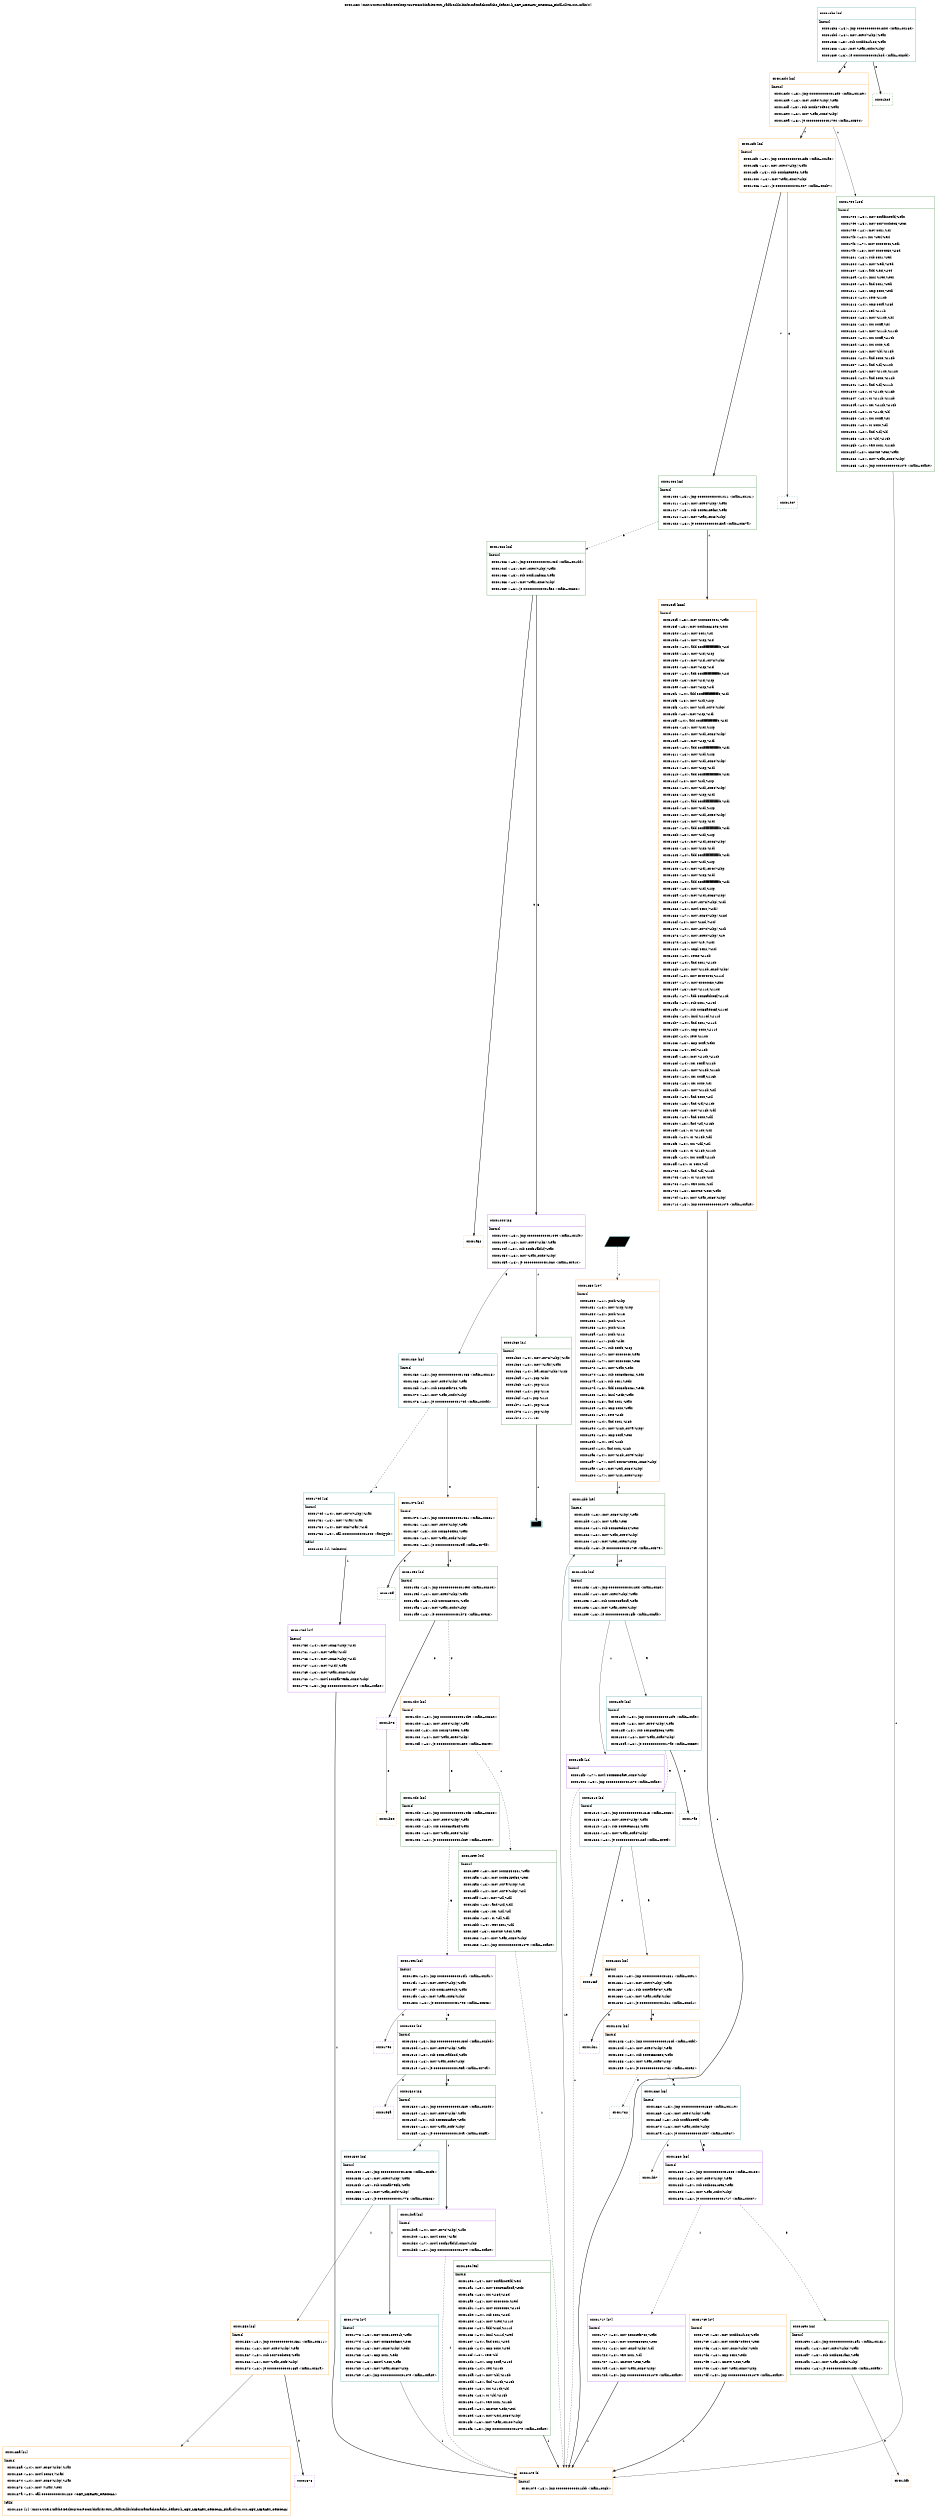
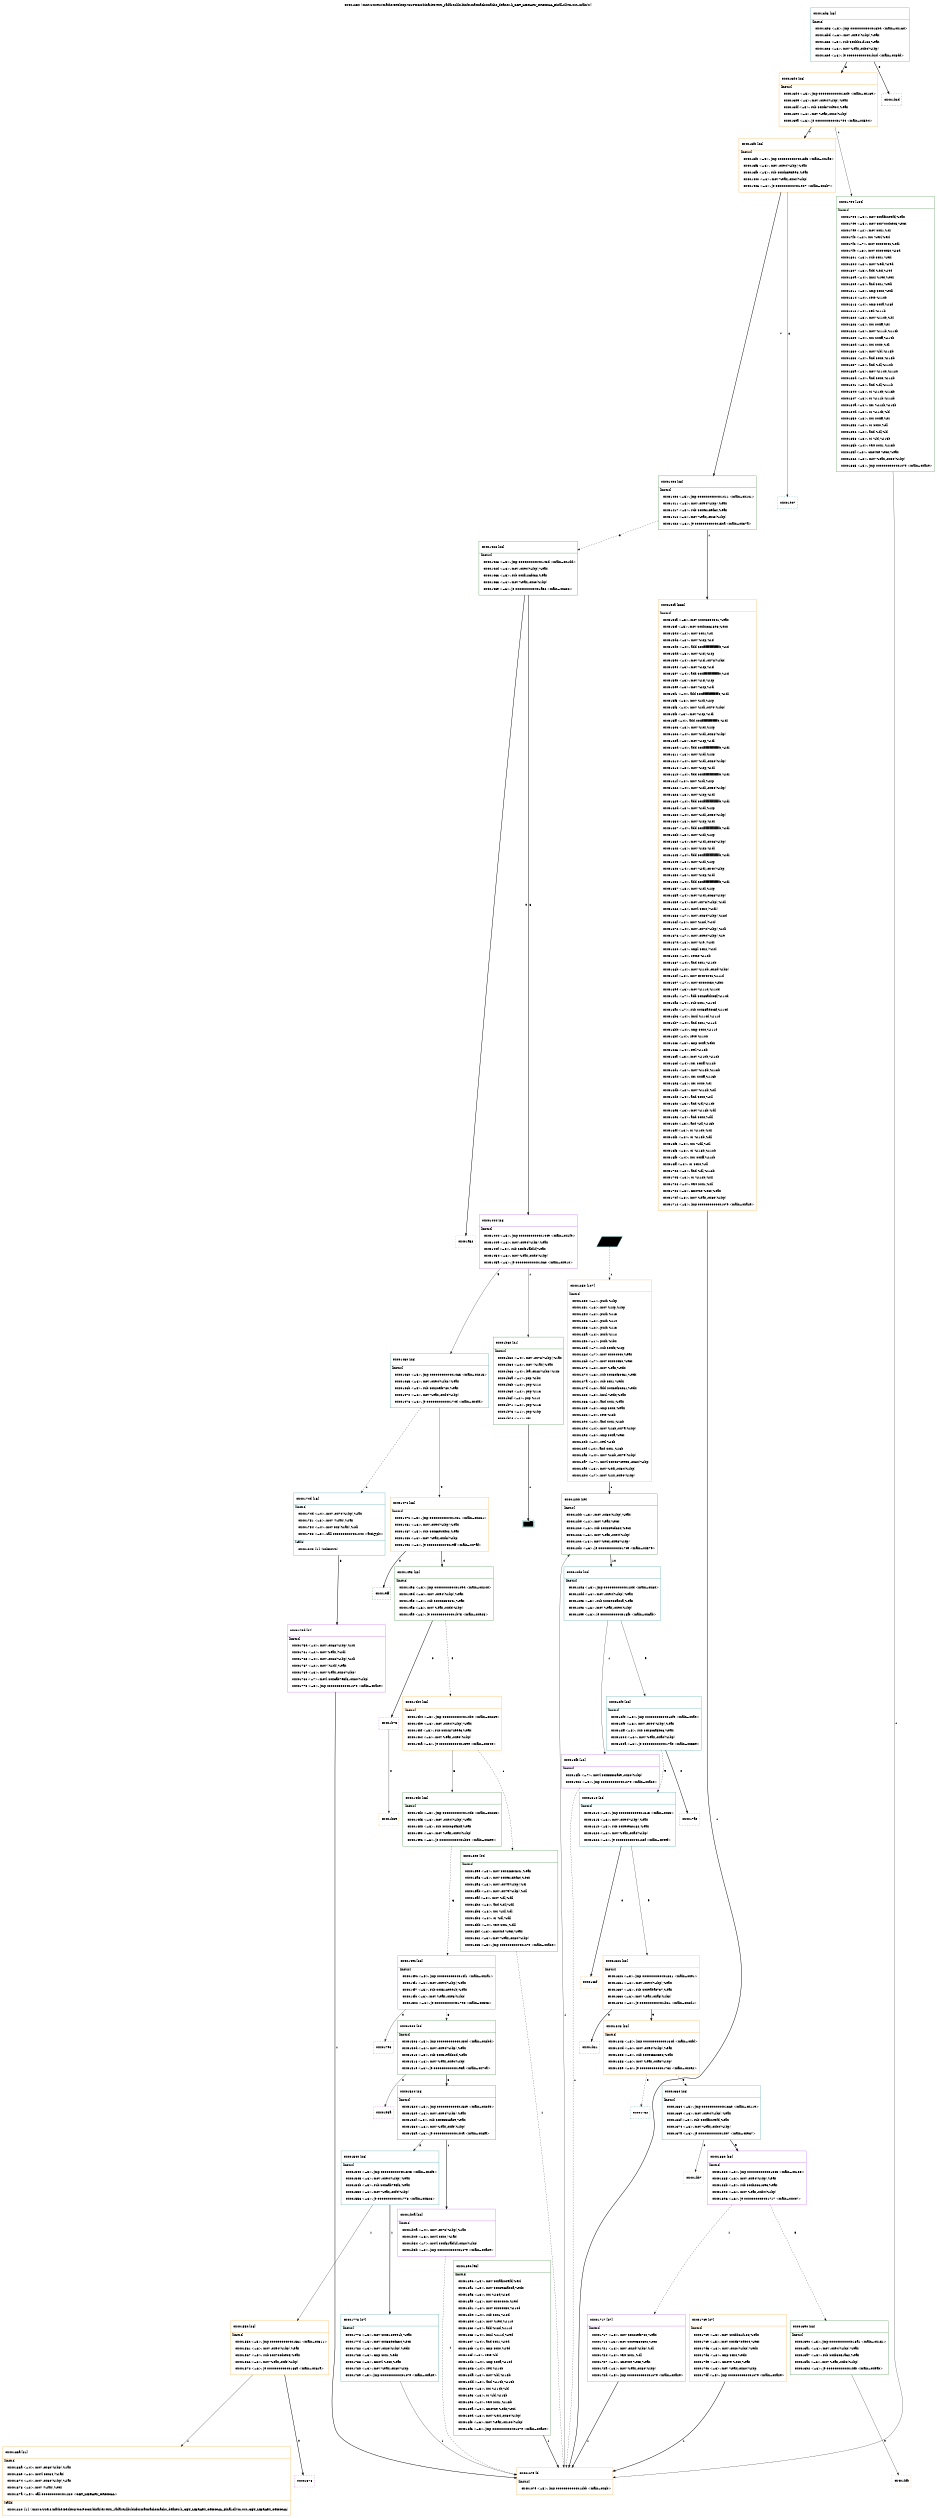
edge "0x40174d [16]" -> "0x40175d [27]": label " 1" -> " 3"
edge "0x401c7e [5]" -> "0x4012bb [29]": label " 10" -> " 1"
